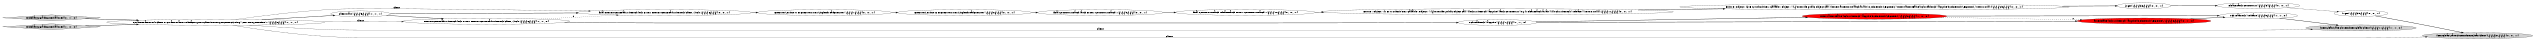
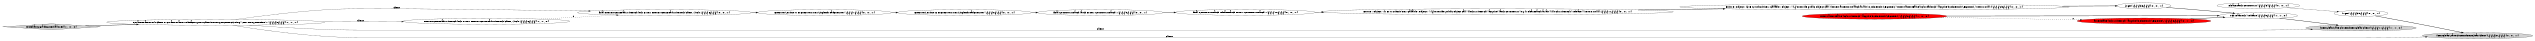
edge "f2.get()@@@33@@@['0', '0', '1']" -> "releaseLatch.countDown()@@@34@@@['0', '0', '1']": now "f2.get()@@@33@@@['0', '0', '1']" -> "lock.readLock().release()@@@9@@@['1', '1', '0']"
node "client.start()@@@5@@@['1', '1', '1']": removed
node "testThatUpgradingIsDisallowed['0', '1', '0']": removed
node "lock.readLock().acquire()@@@7@@@['1', '1', '0']": removed
